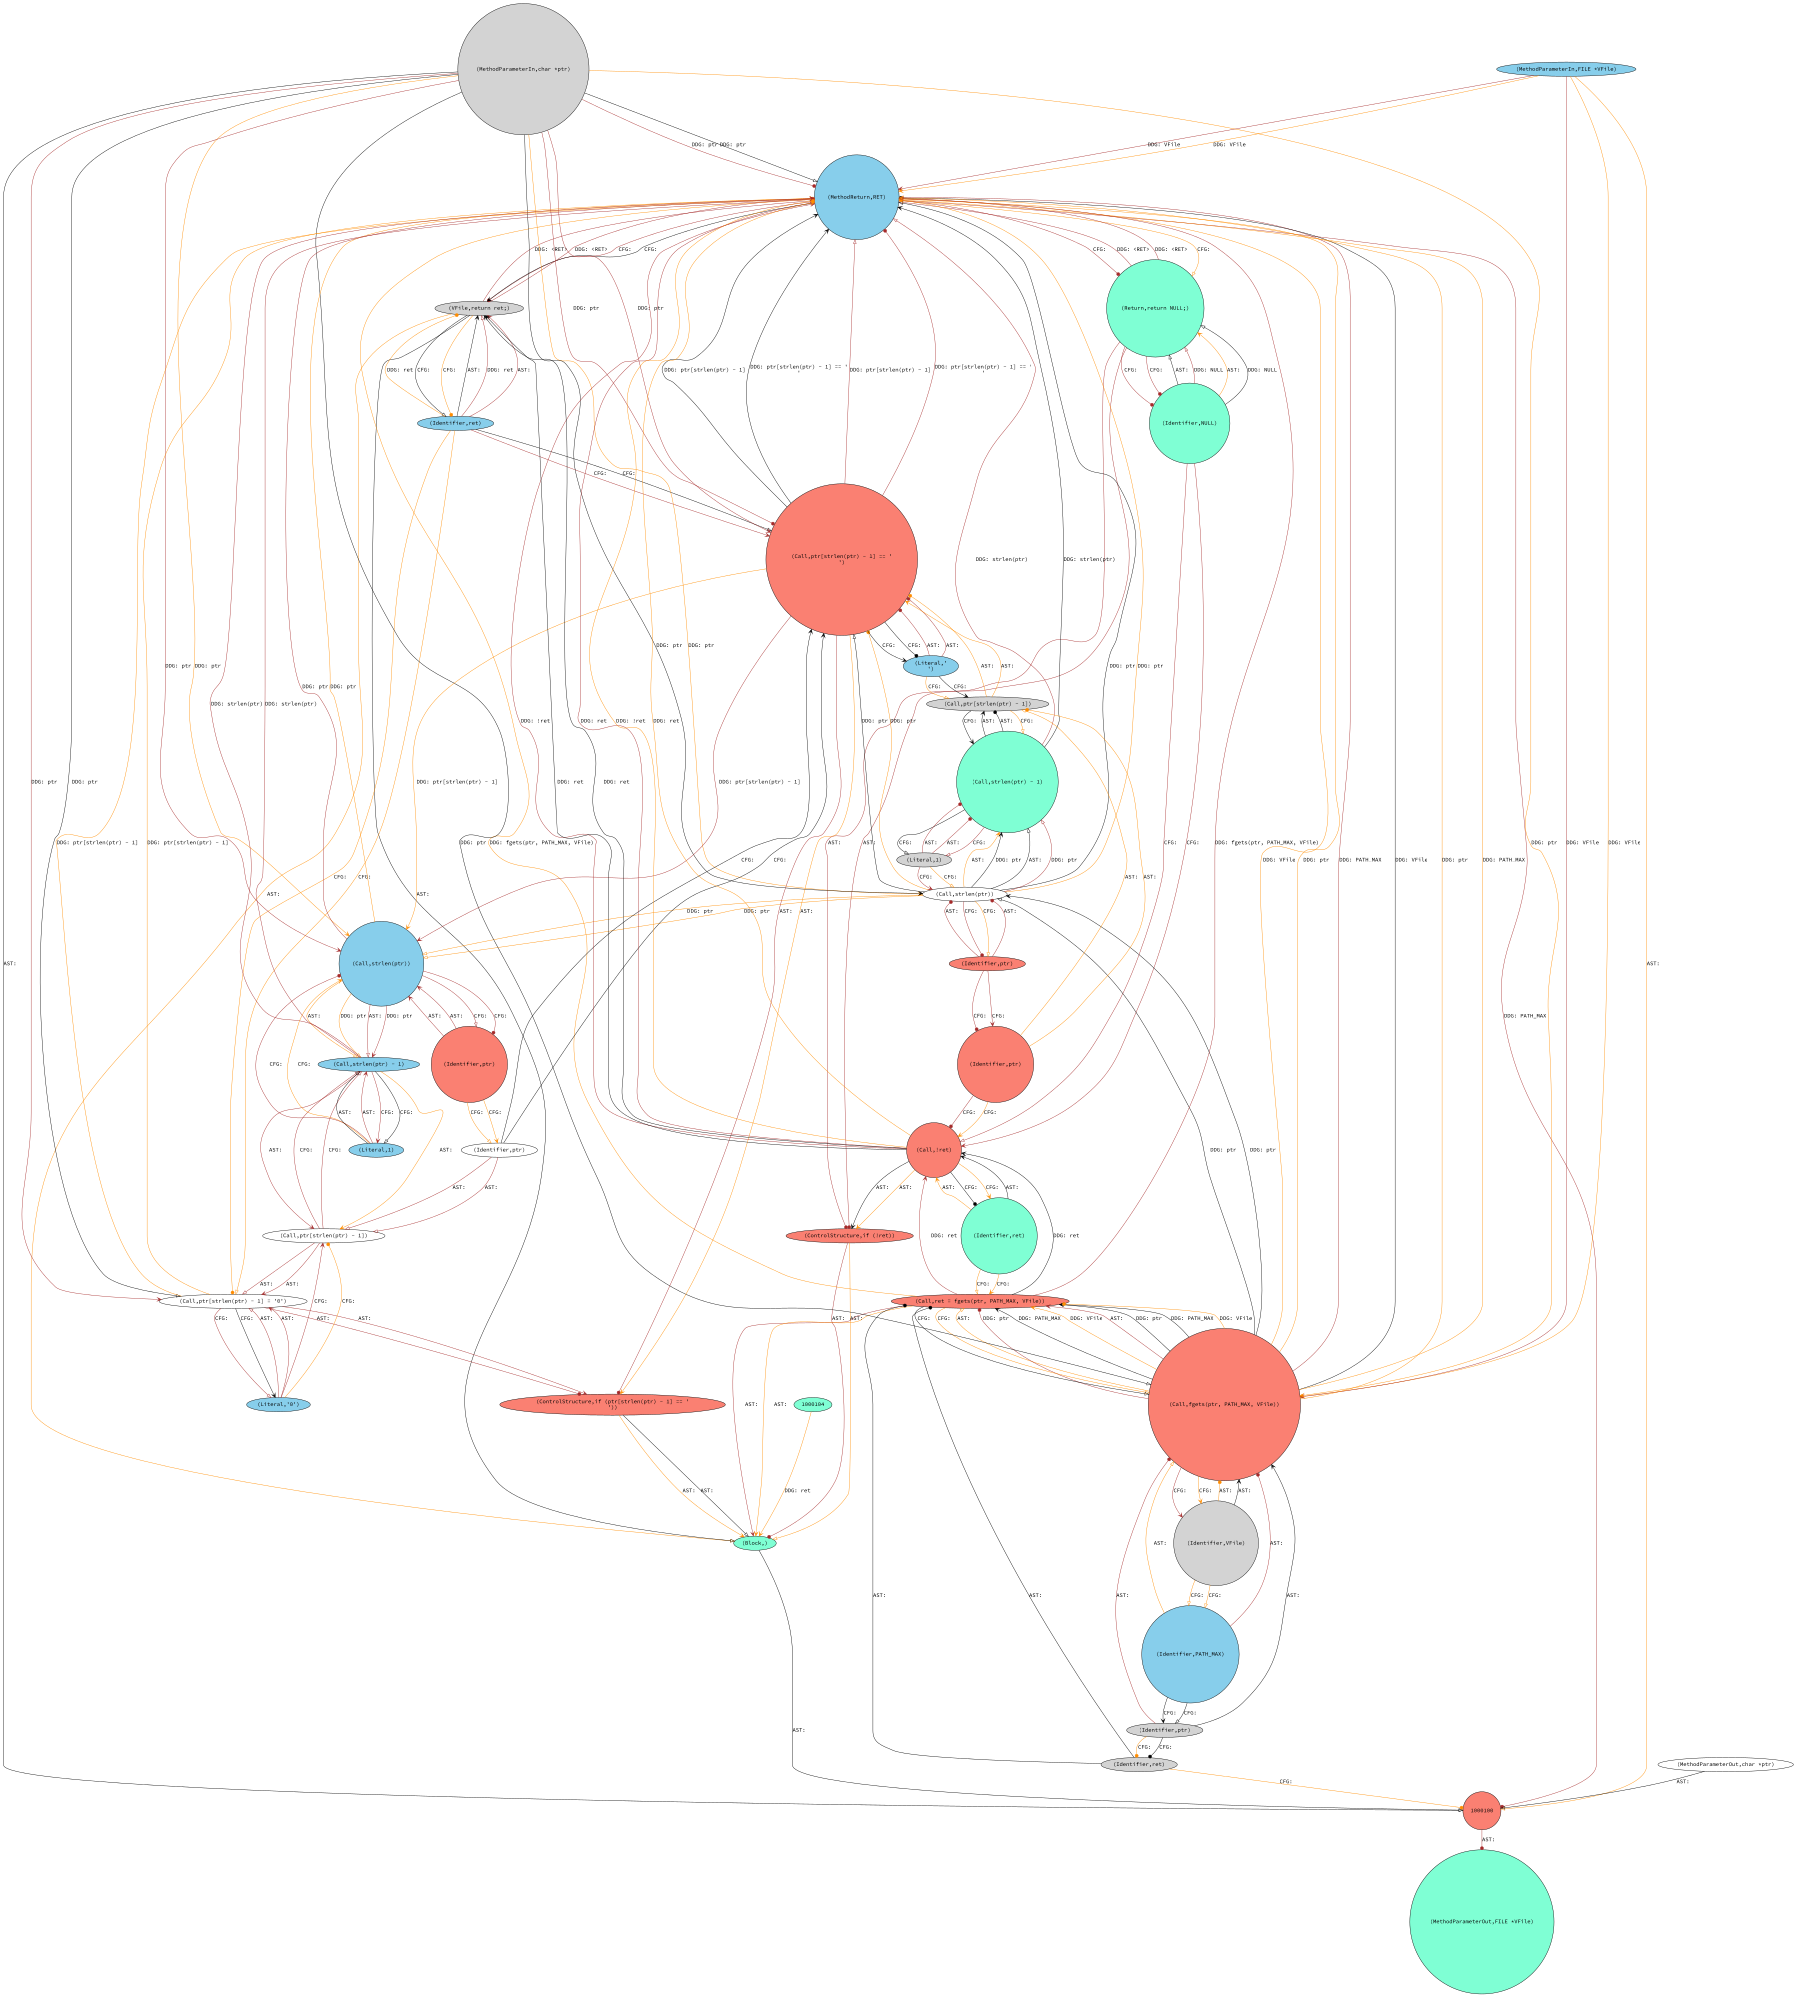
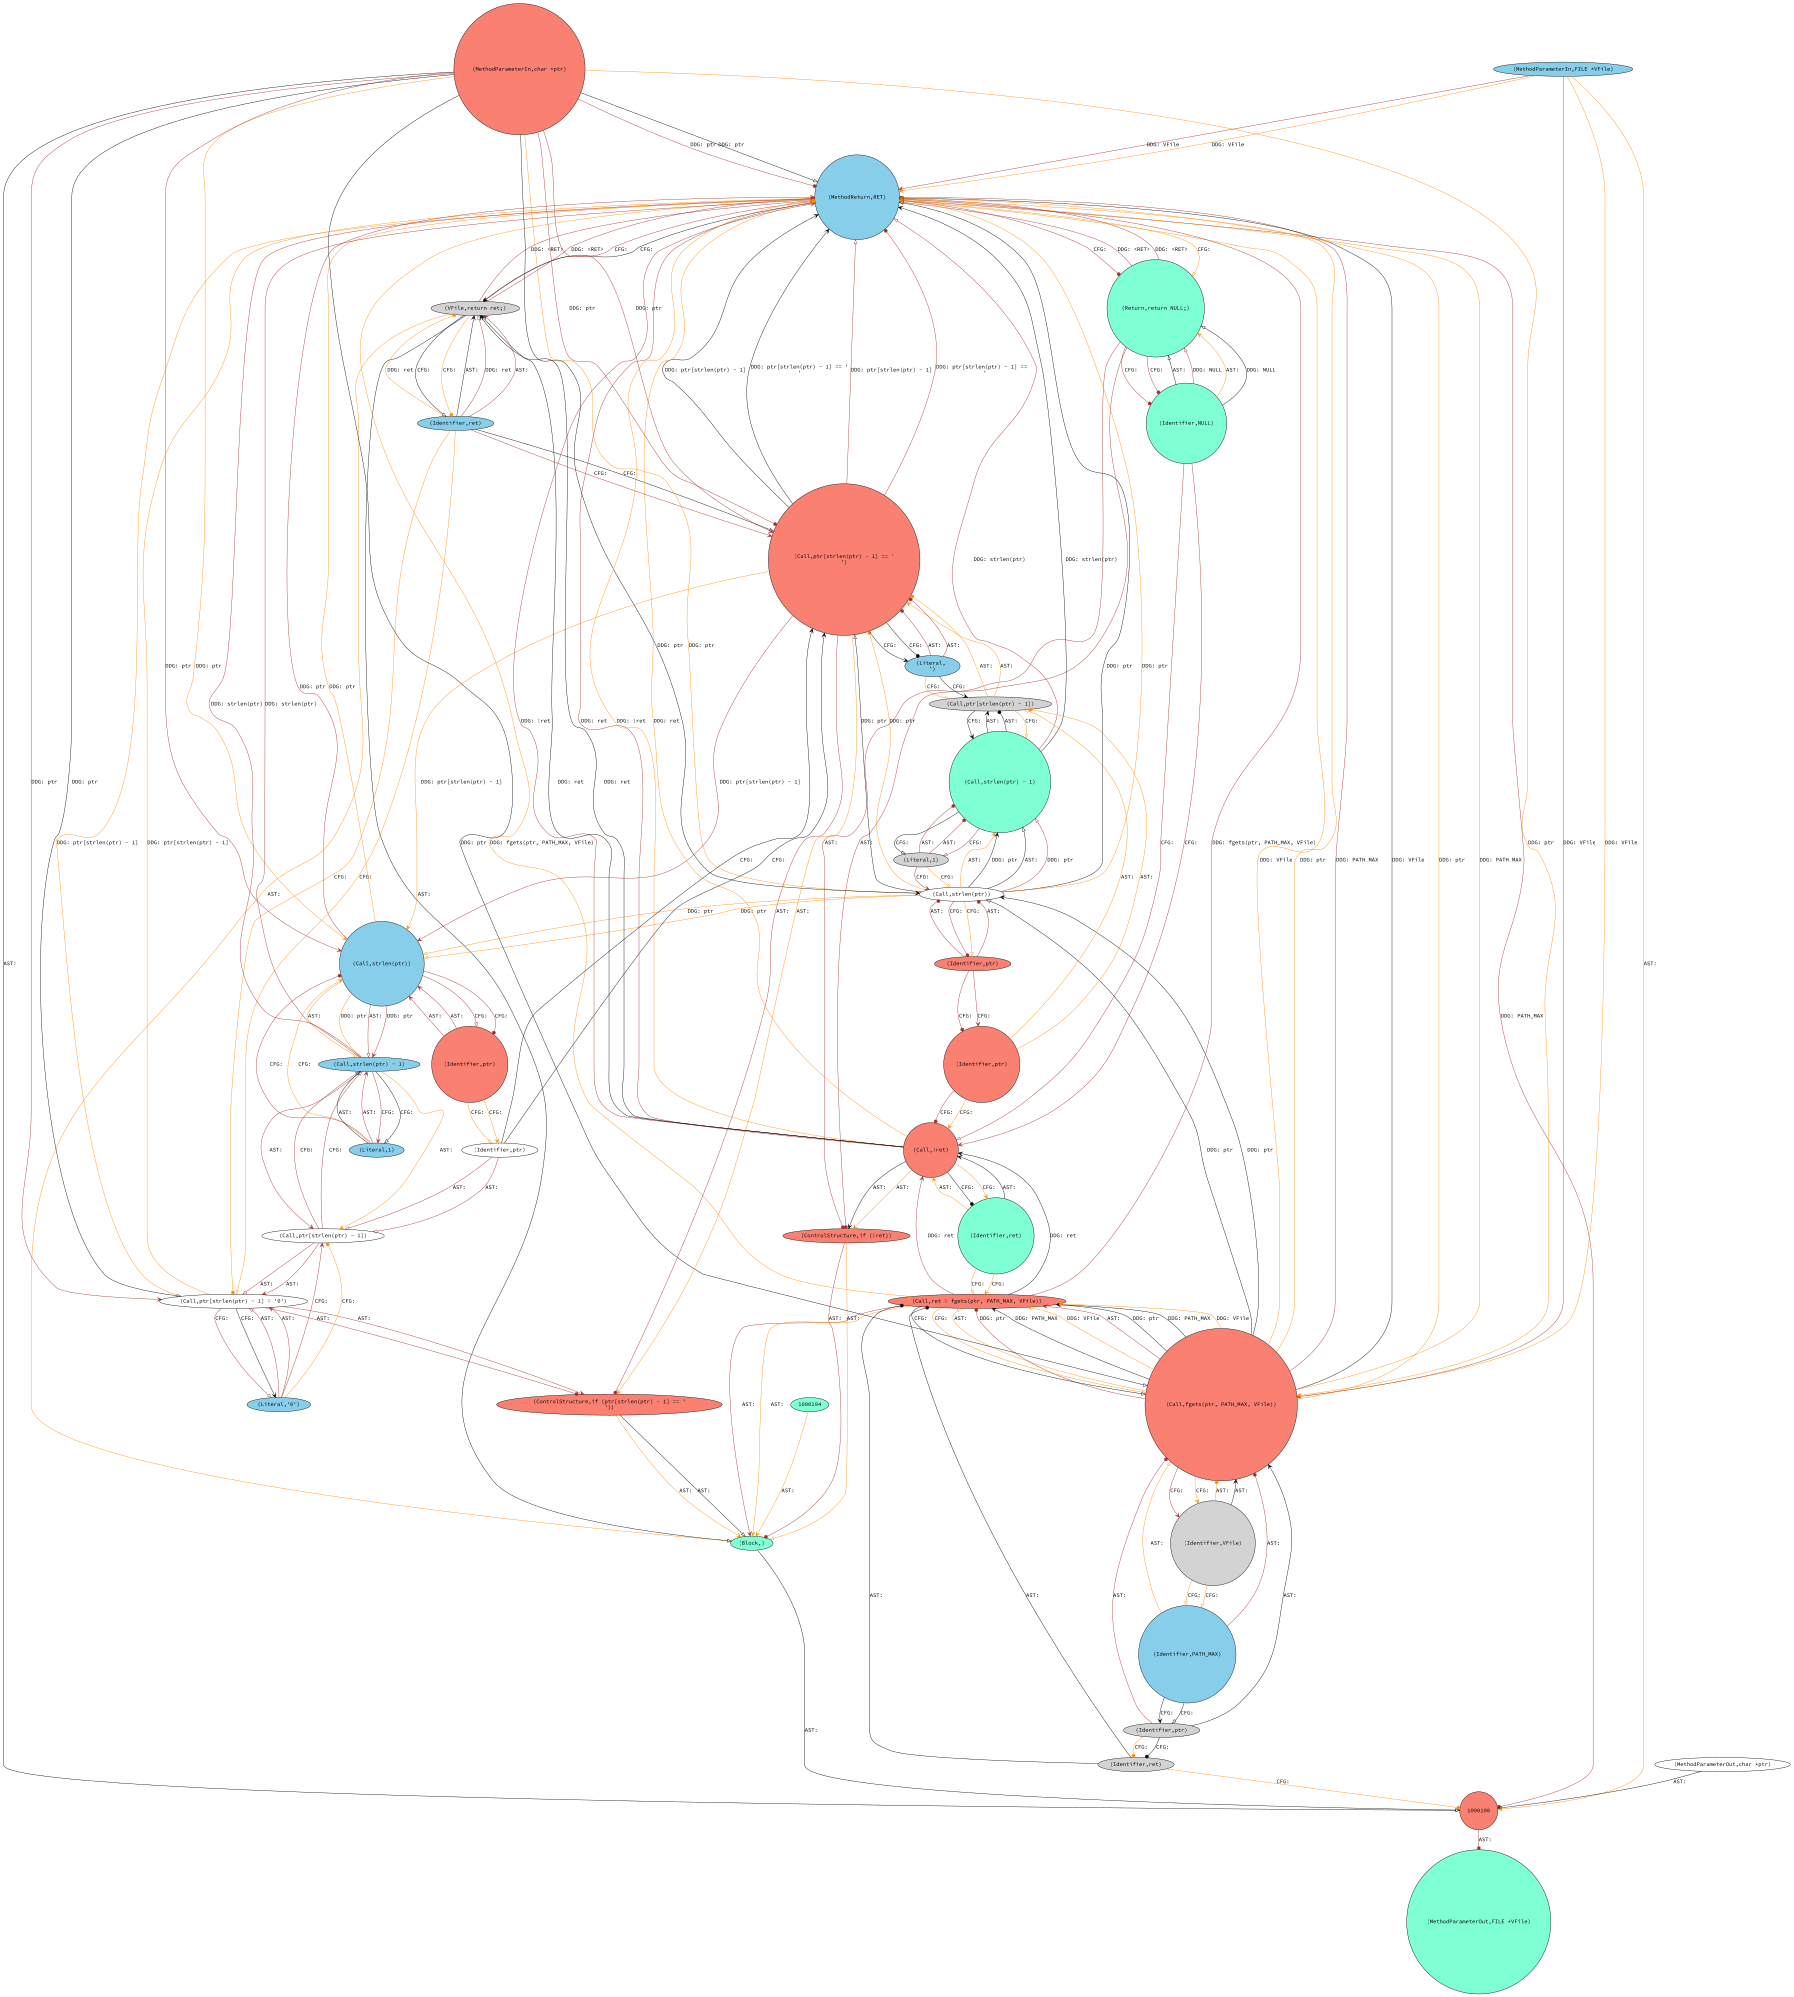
node "(MethodParameterIn,char *ptr)": fillcolor lightgrey -> salmon
edge "(MethodParameterIn,FILE *VFile)" -> "1000100": arrowhead onormal -> vee
edge "1000104" -> "(Block,)": label "DDG: ret" -> "AST: "
